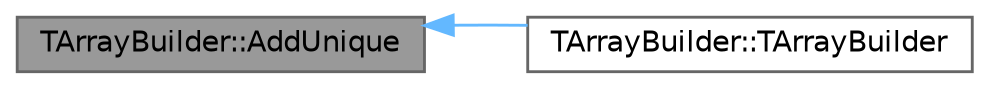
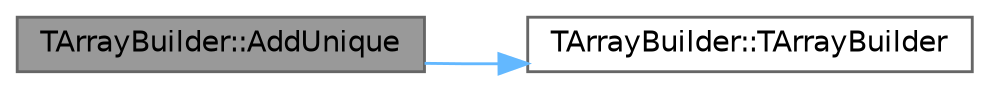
edge "TArrayBuilder::TArrayBuilder" -> "TArrayBuilder::AddUnique": reversed
